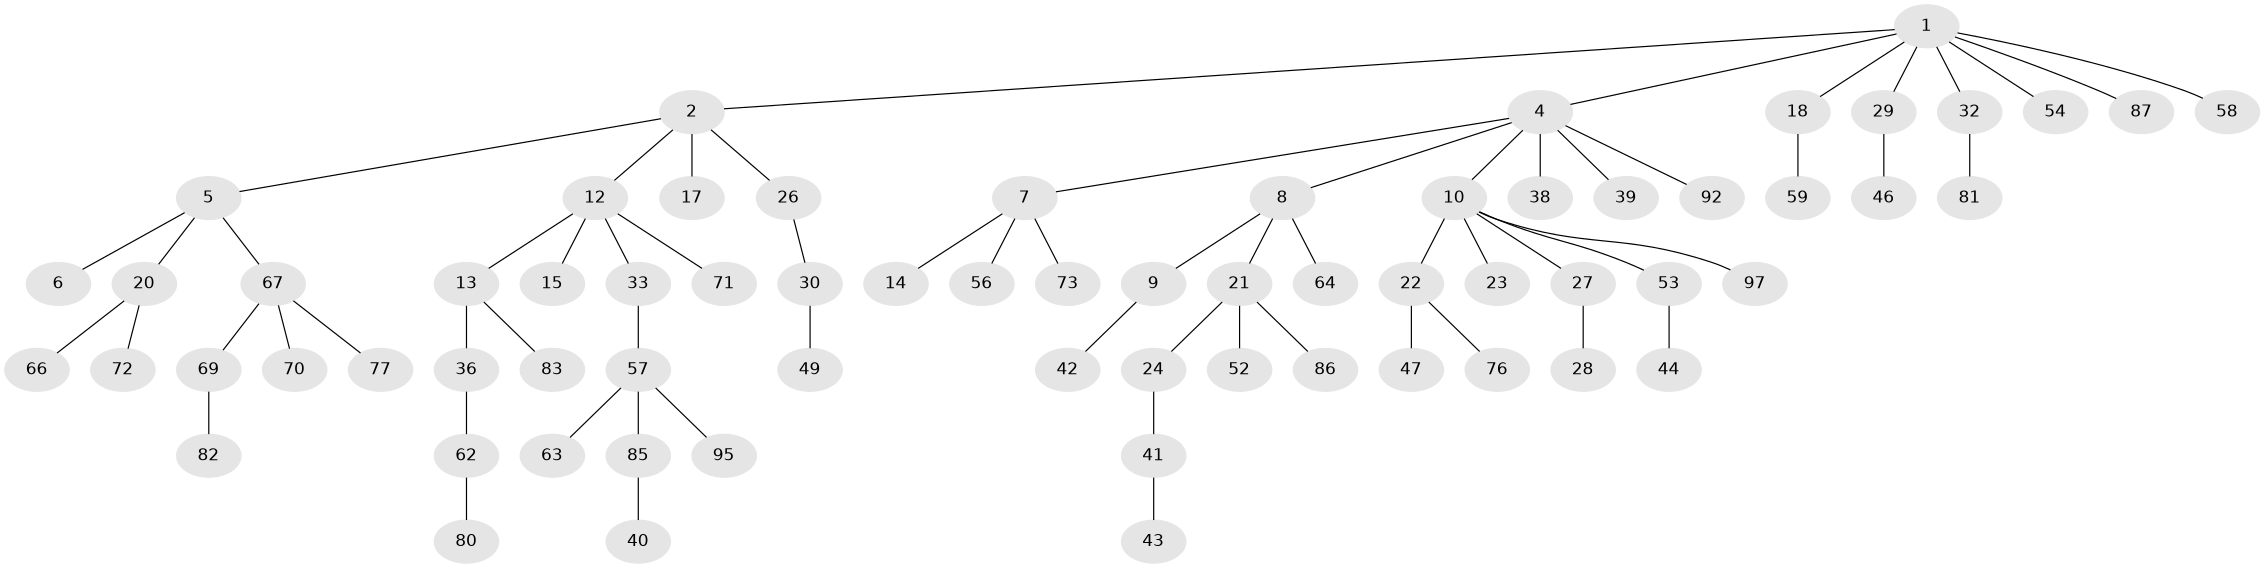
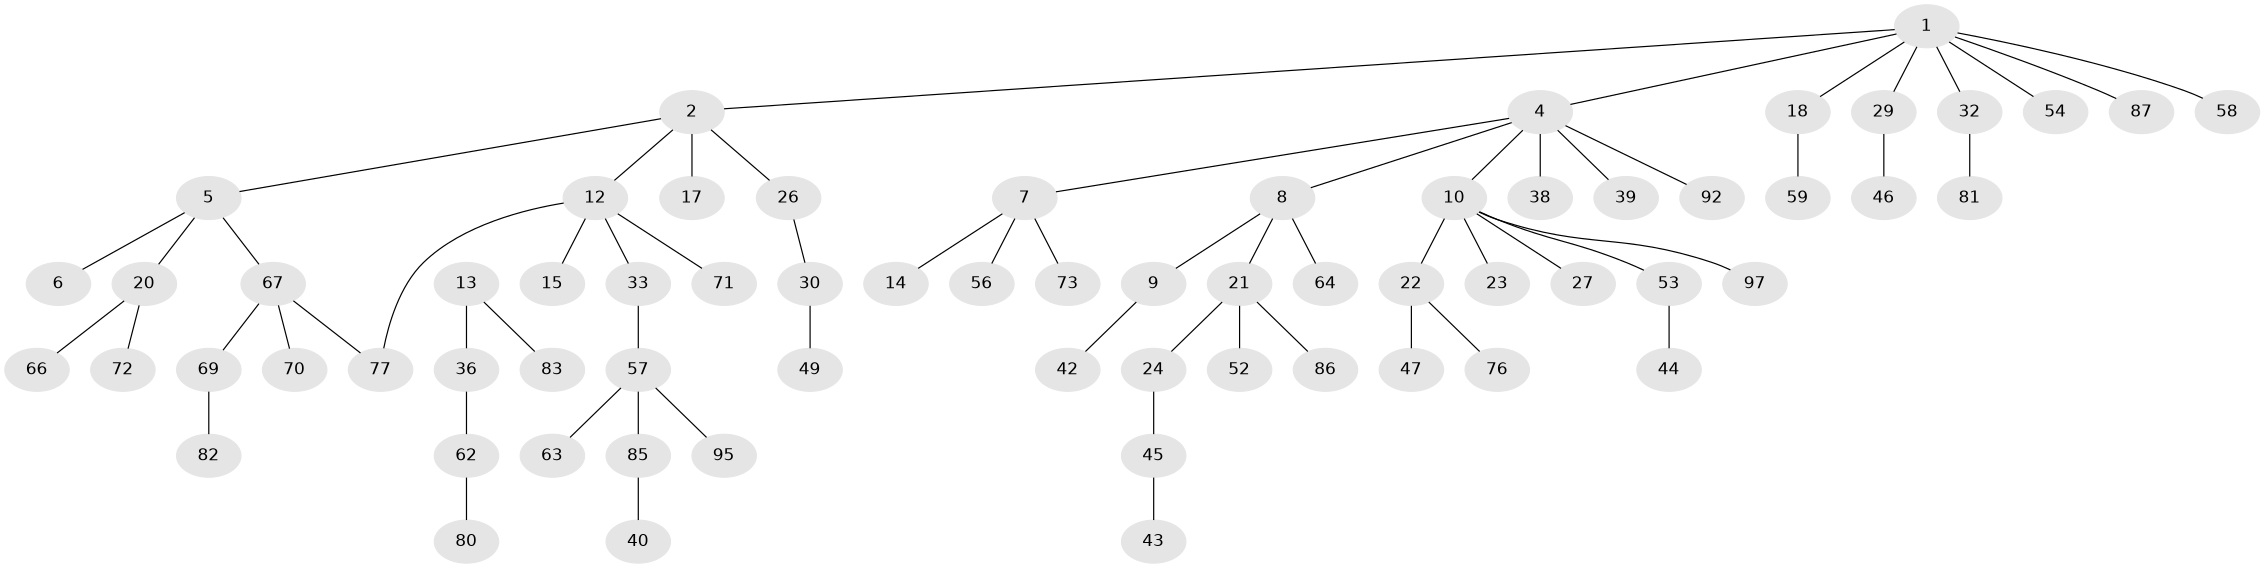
edge "12" -- "13": now "12" -- "77"
node "28": removed
node "41": label "41" -> "45"
